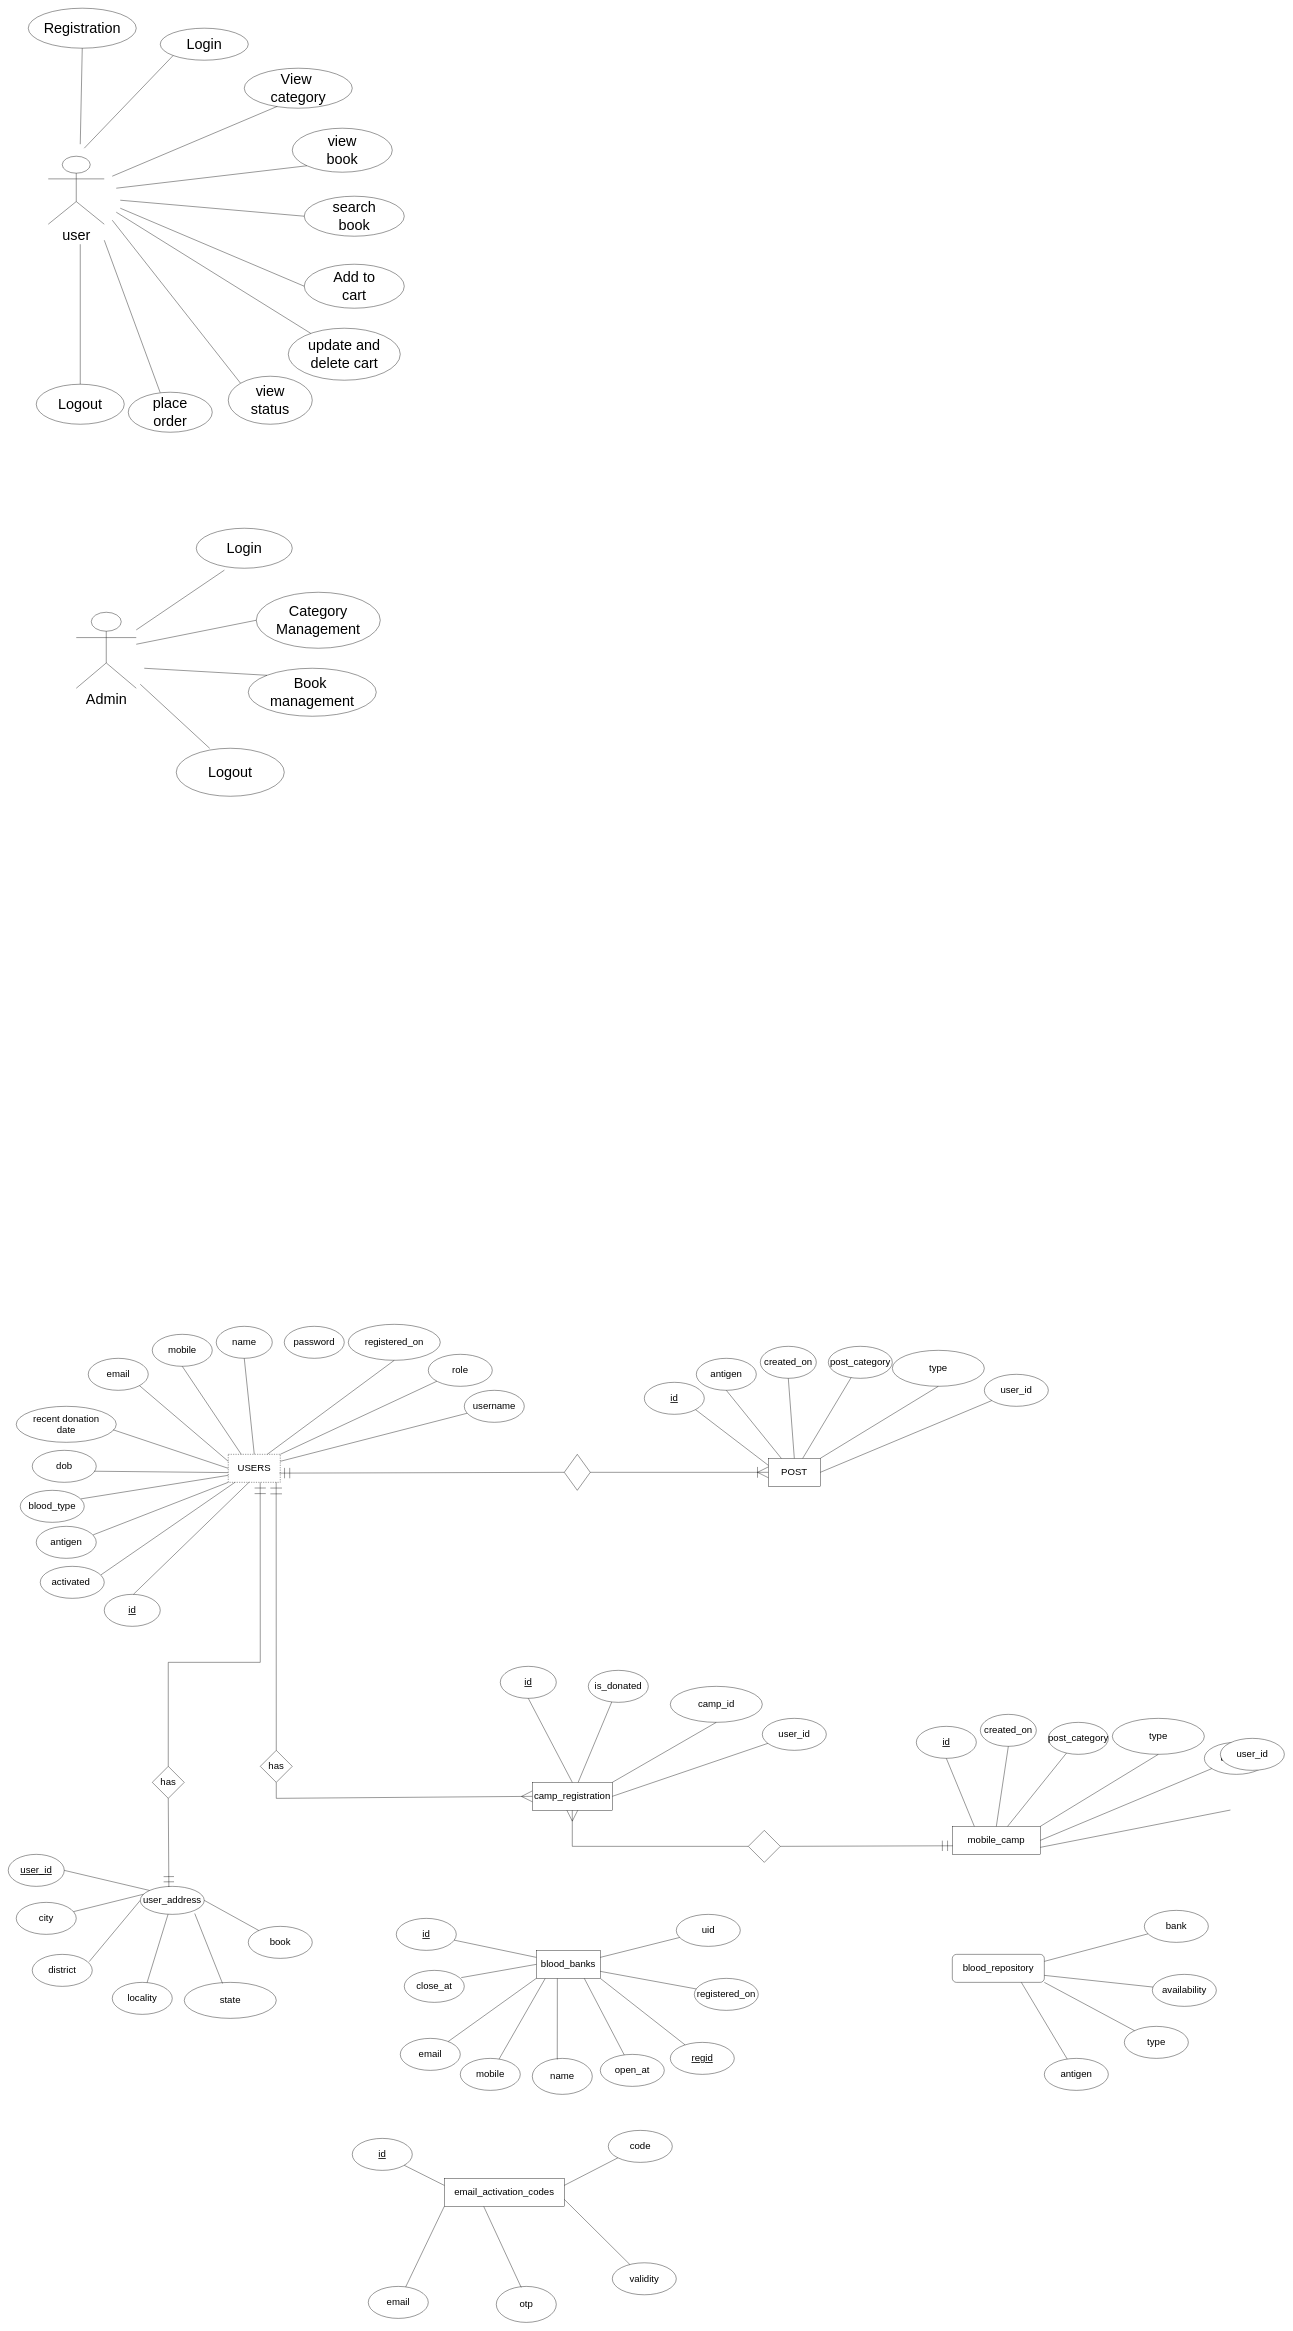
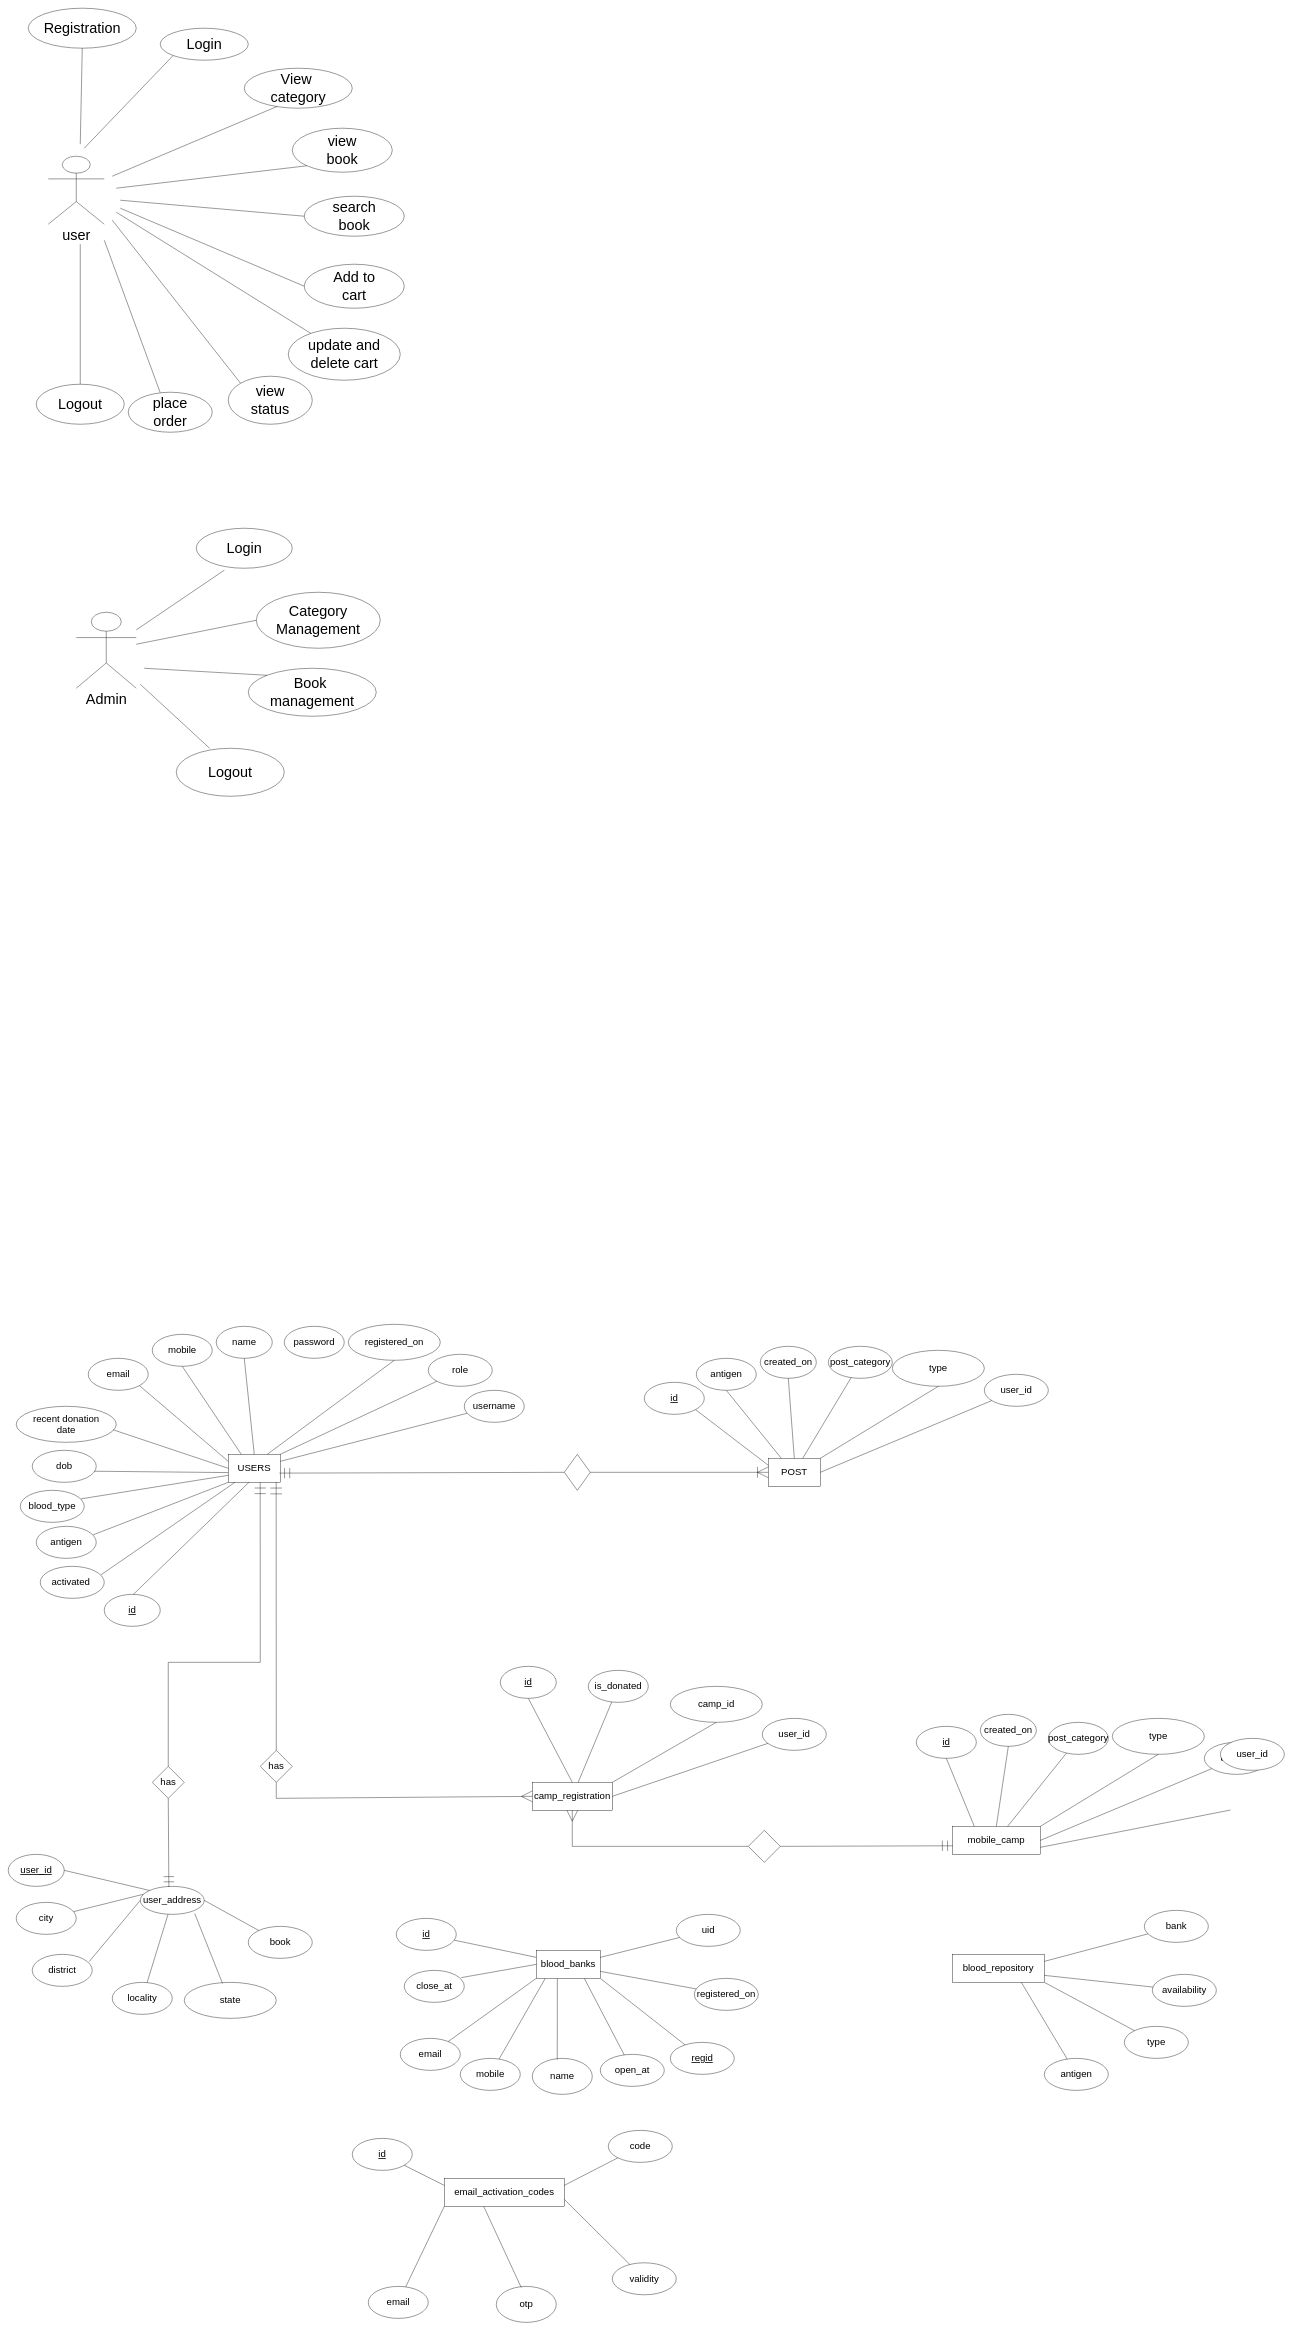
node "USERS": style dashed -> solid
node "blood_repository": shape rounded rectangle -> rectangle
